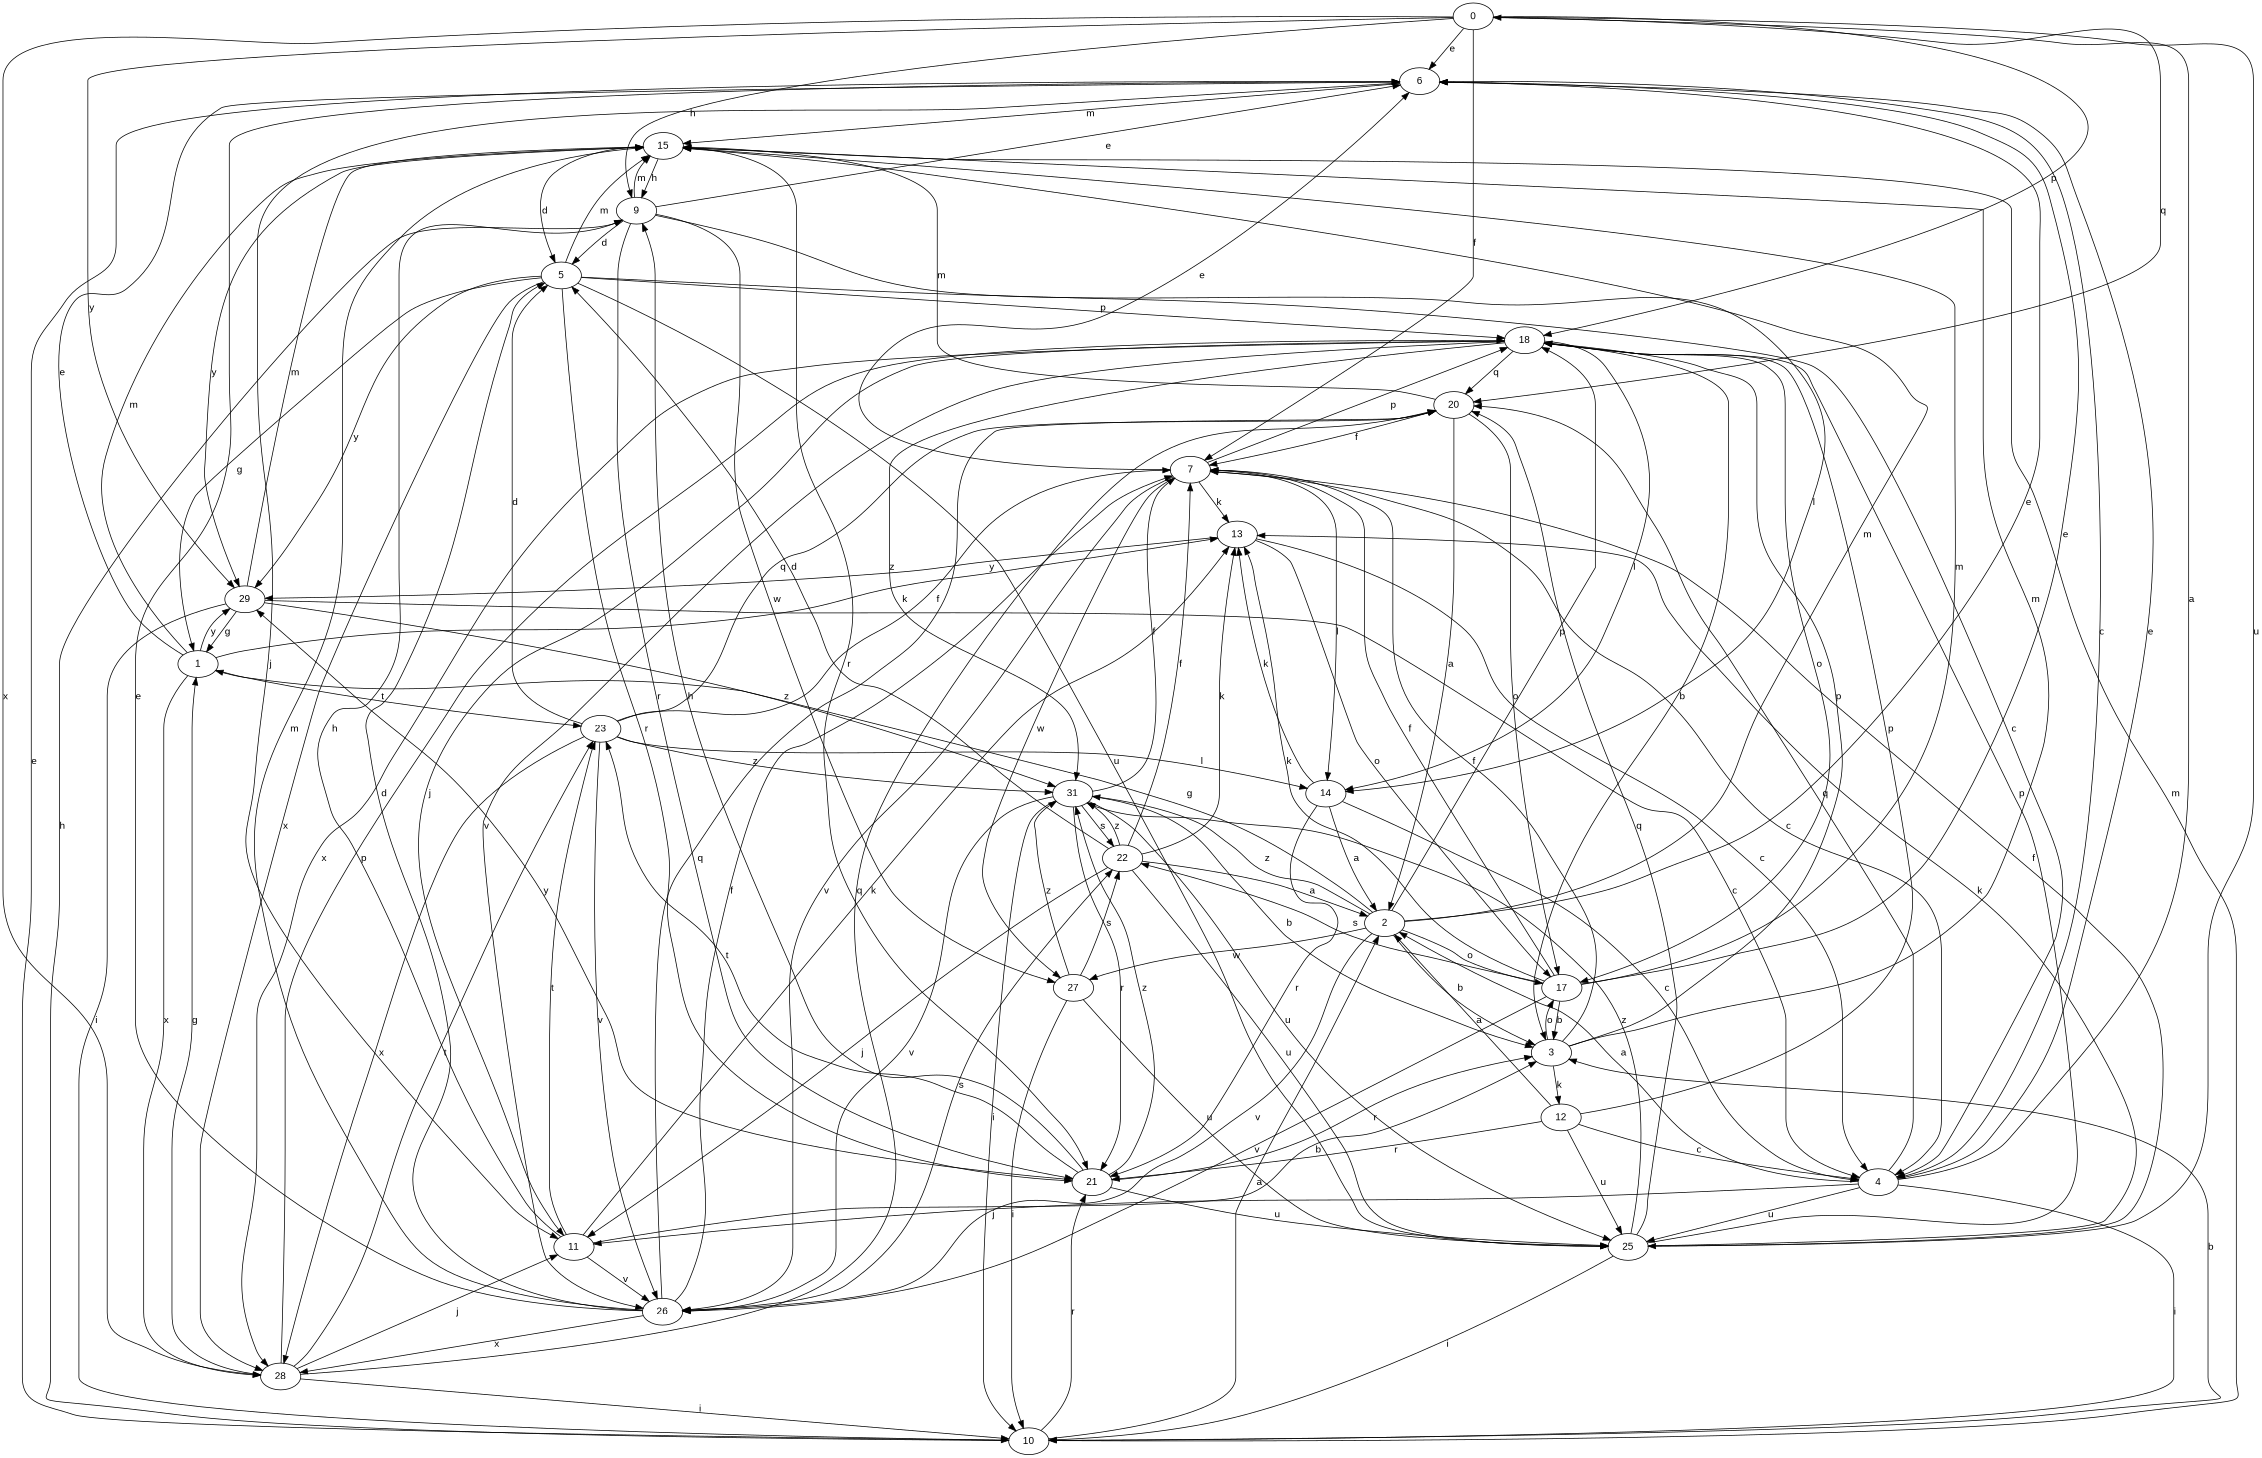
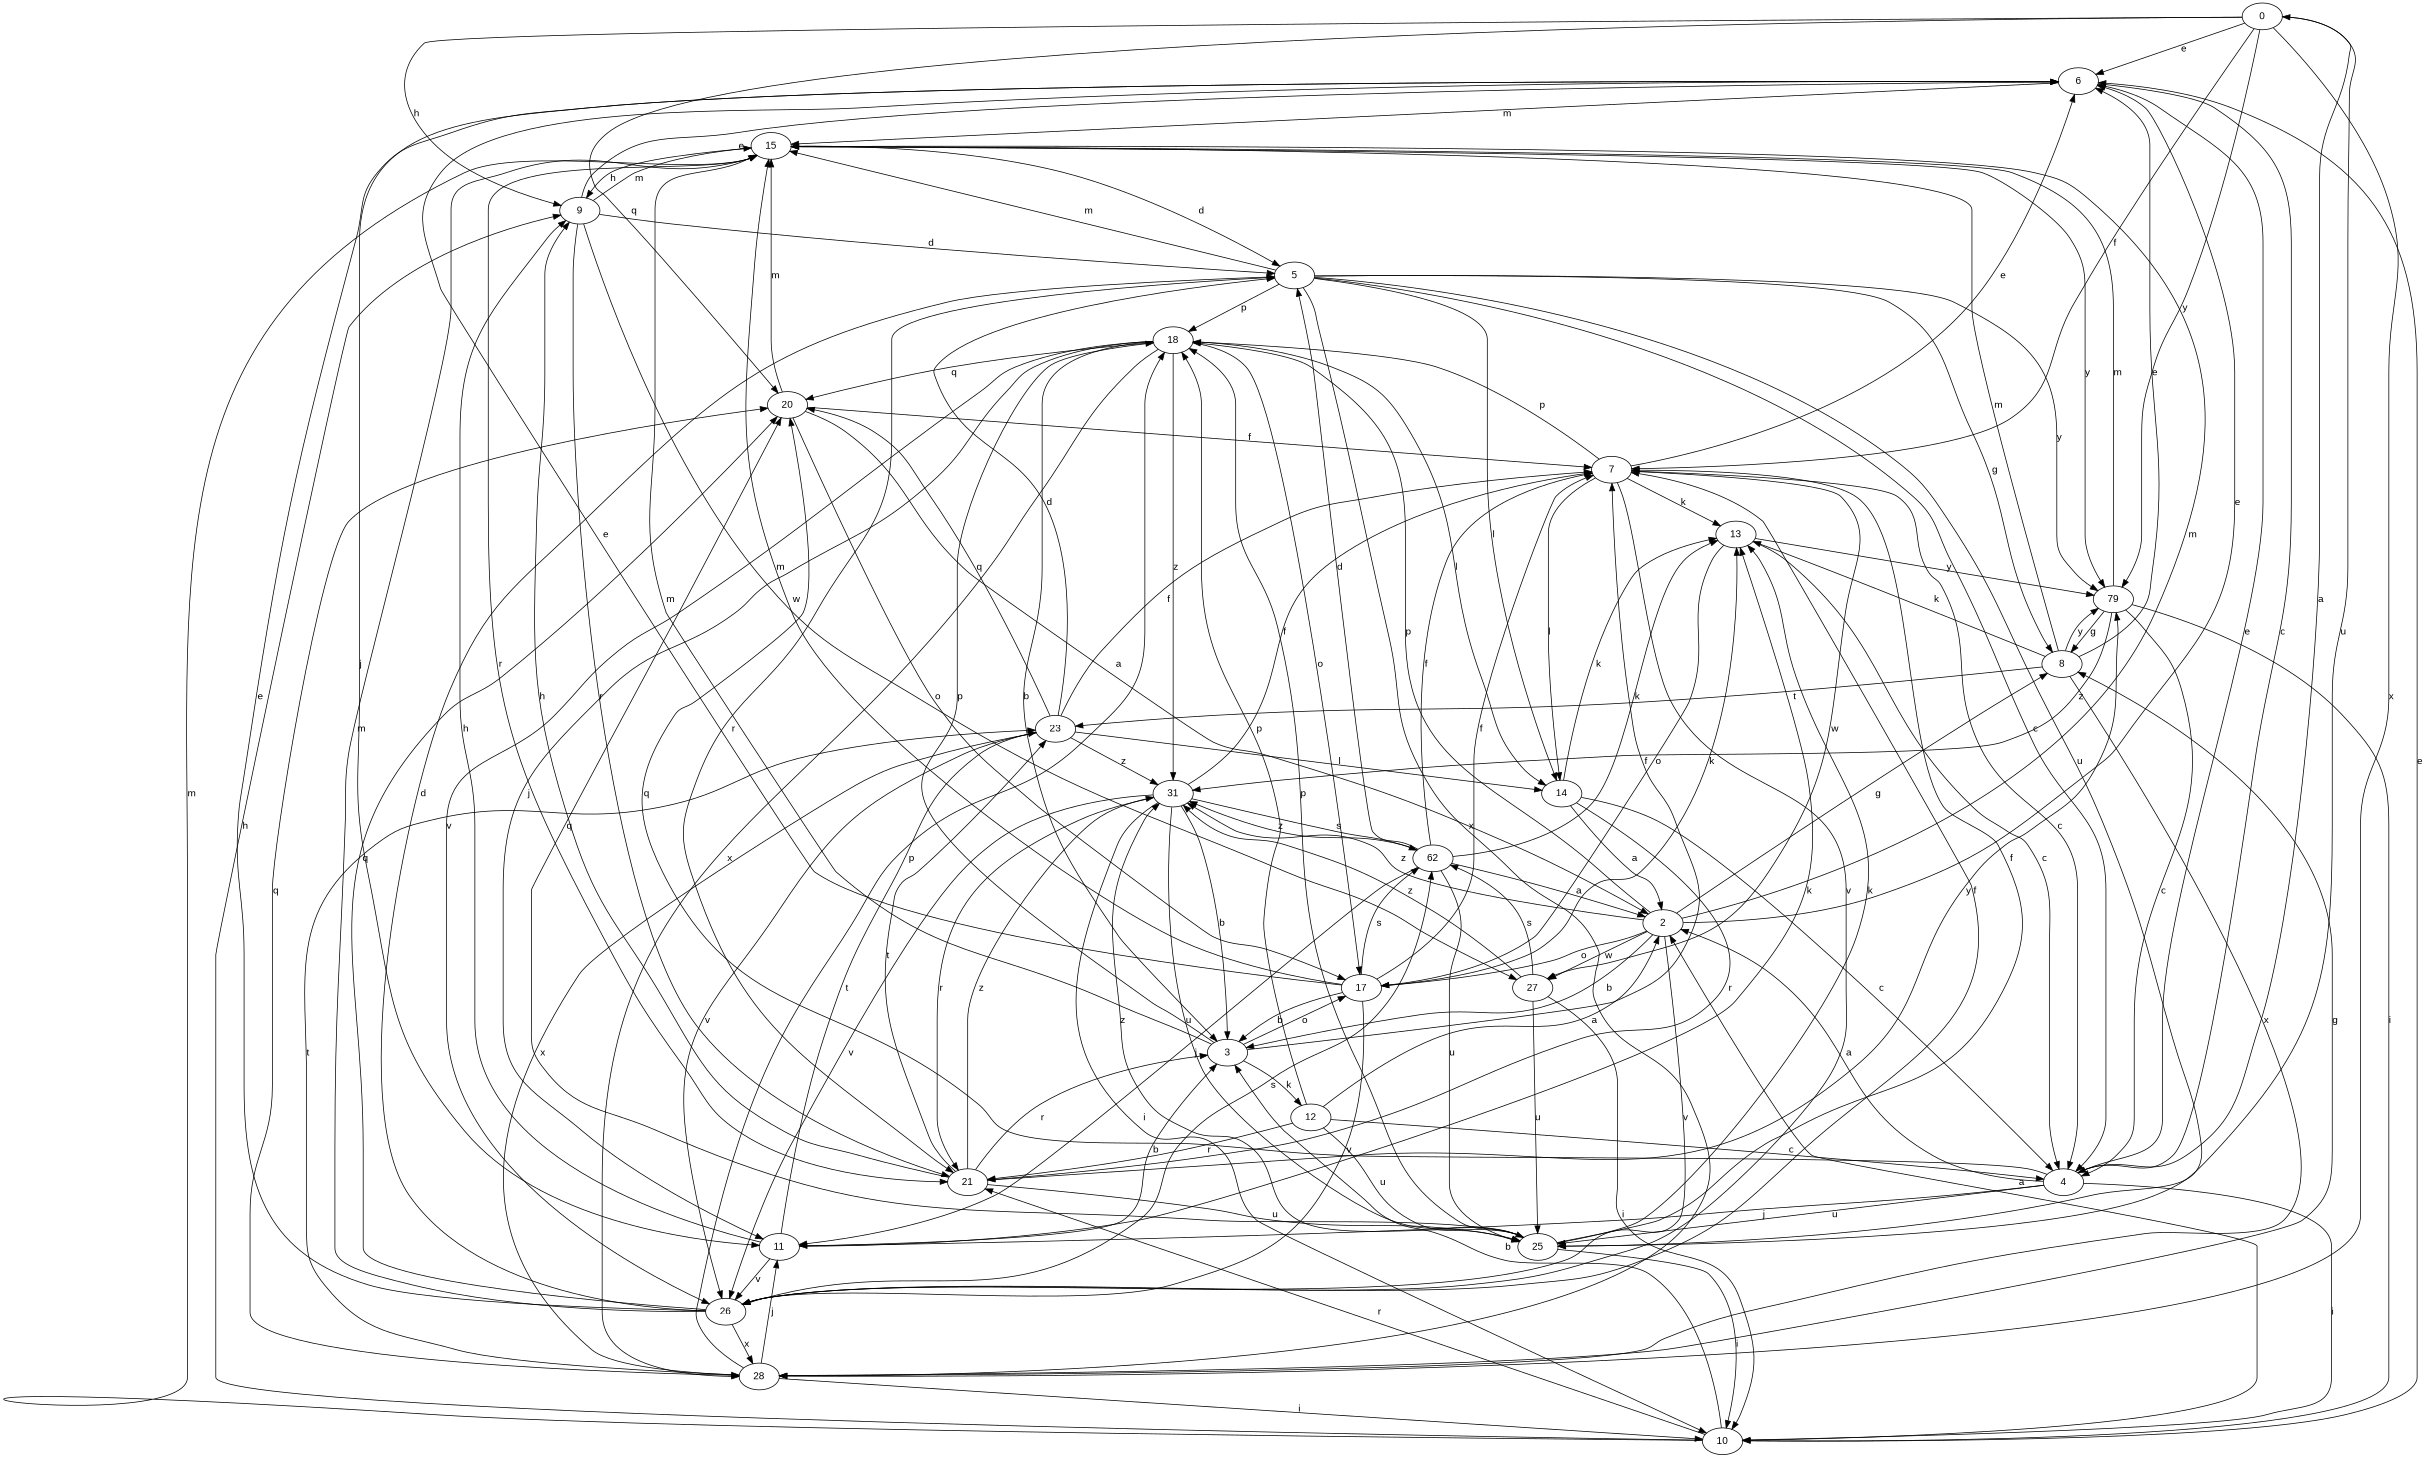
edge "0" -> "18": removed, label "p"
edge "9" -> "14": now "5" -> "14"
node "29": label "29" -> "79"
node "1": label "1" -> "8"
node "22": label "22" -> "62"
